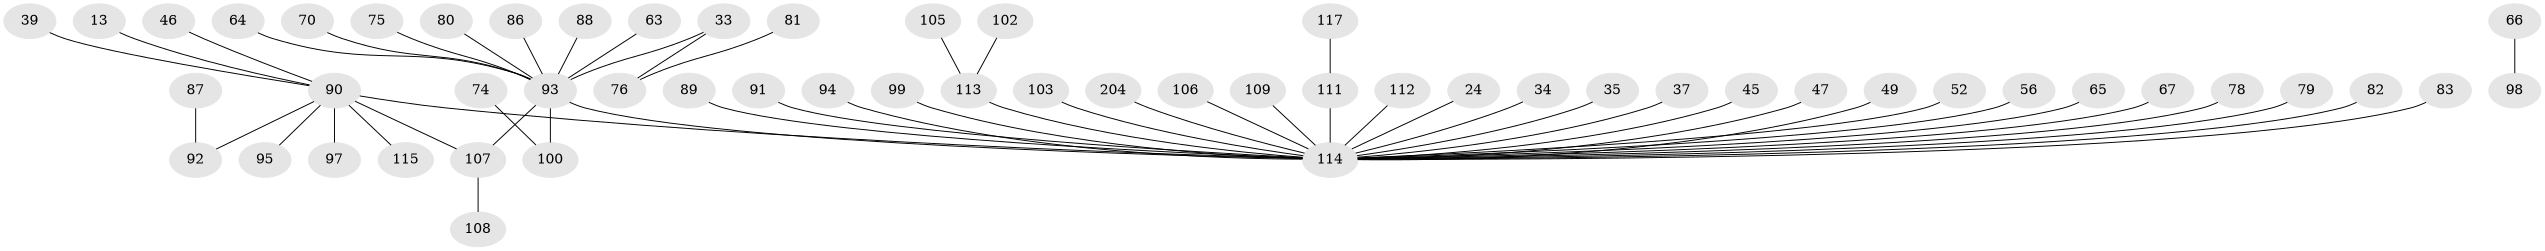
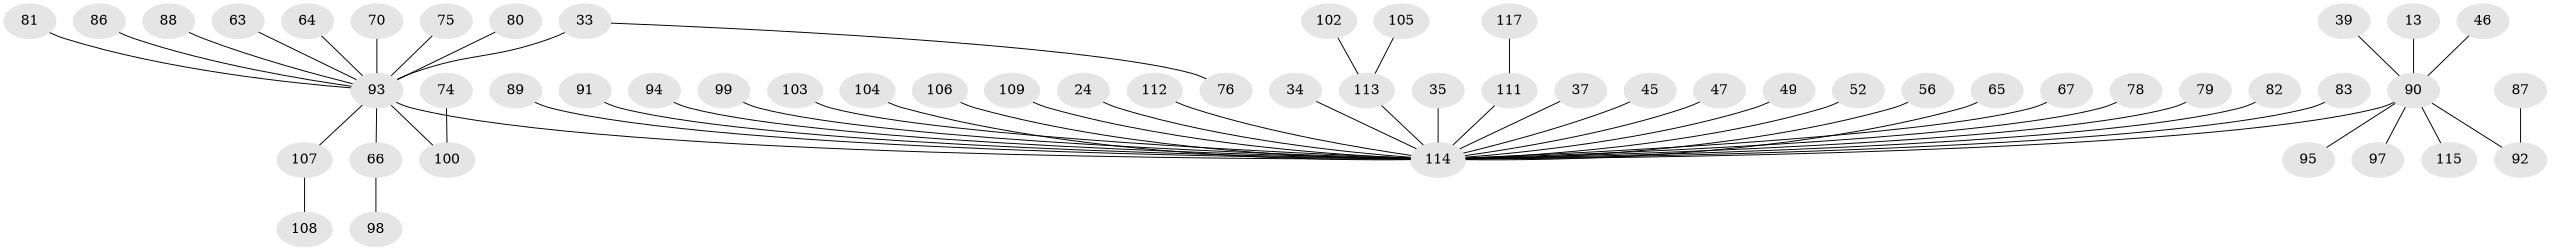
edge "81" -- "76": now "81" -- "93"
node "204": label "204" -> "104"
edge "93" -- "66": added
edge "90" -- "107": removed
